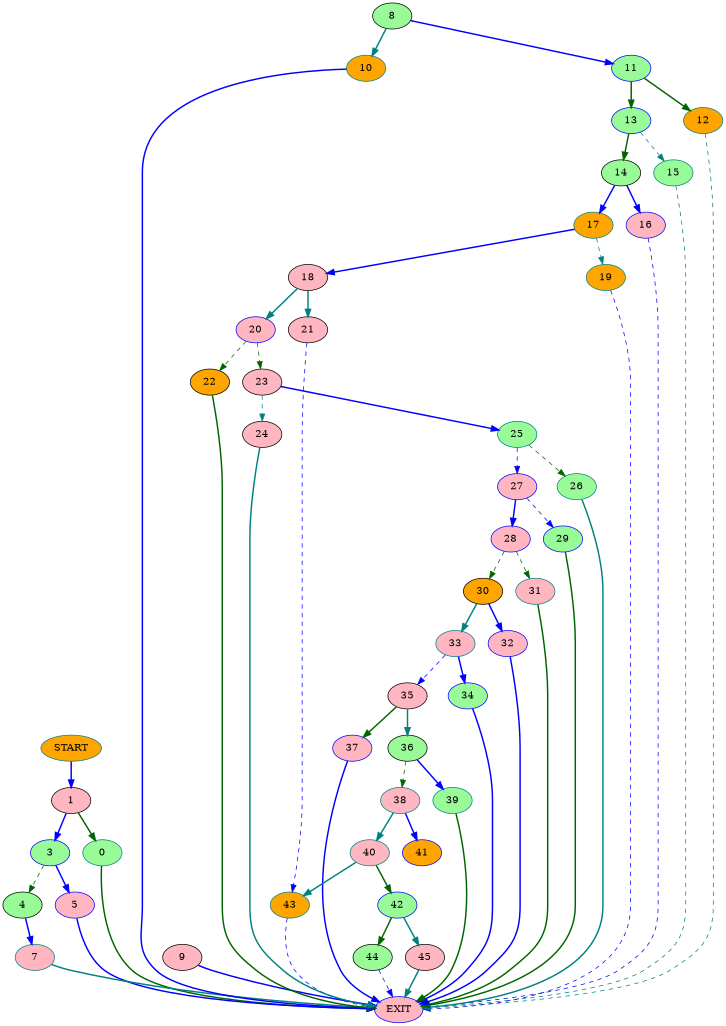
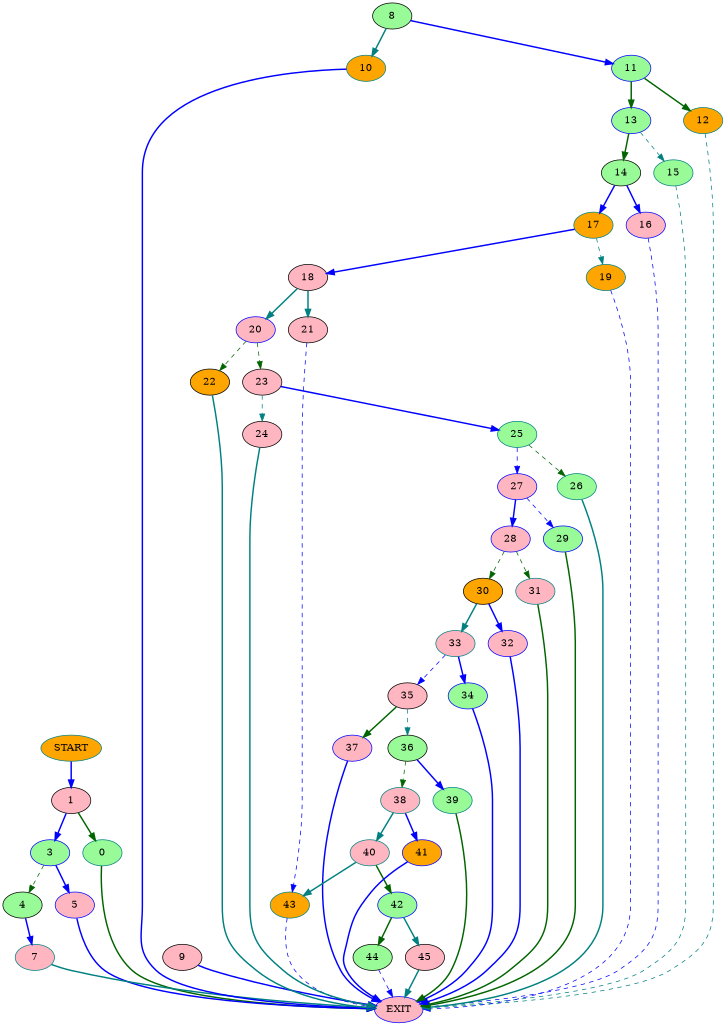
edge "35" -> "36": style bold -> dashed
edge "22" -> "EXIT": color darkgreen -> teal
edge "41" -> "EXIT": added
